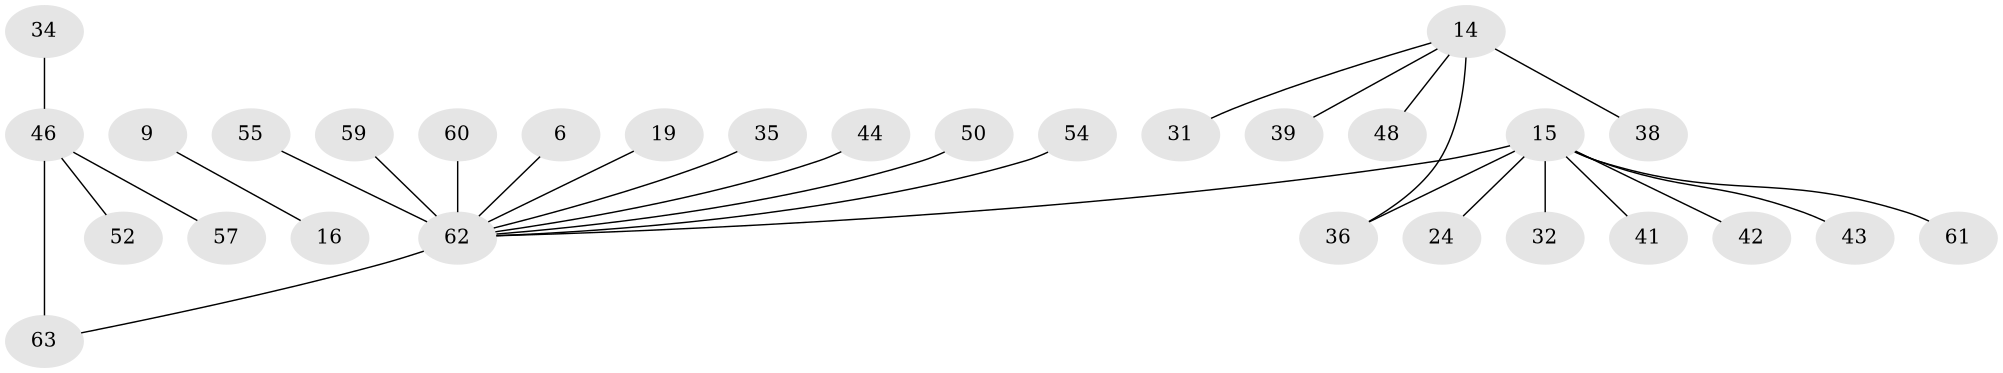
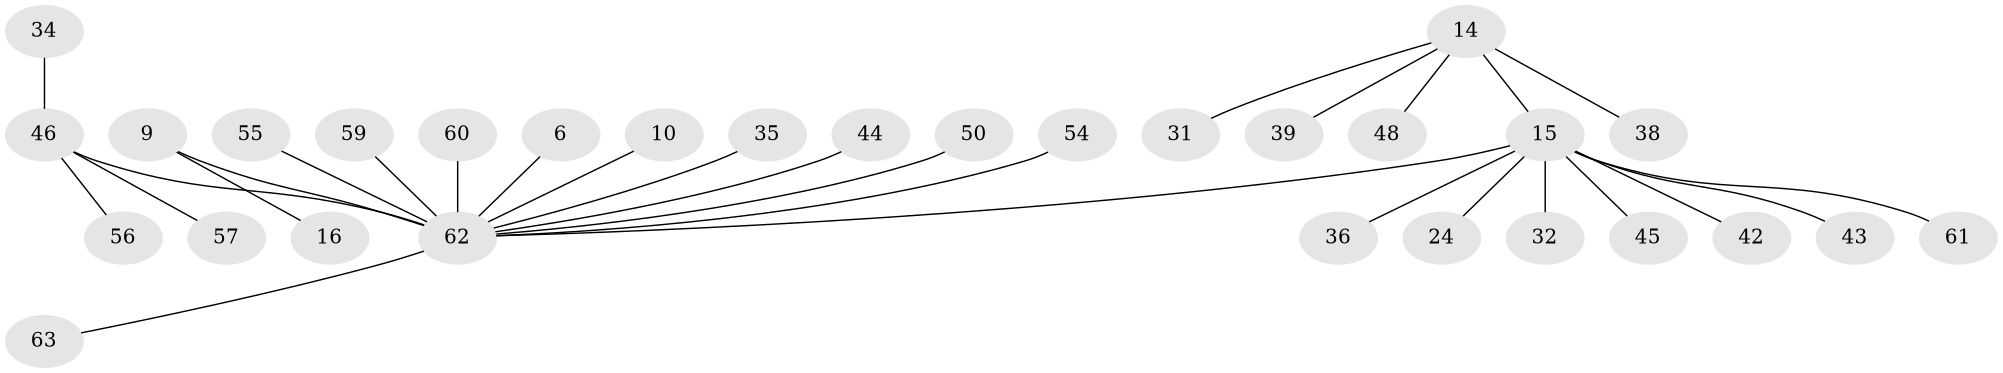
node "19": label "19" -> "10"
edge "14" -- "36": now "14" -- "15"
edge "9" -- "62": added
edge "46" -- "63": now "46" -- "62"
node "52": label "52" -> "56"
node "41": label "41" -> "45"
